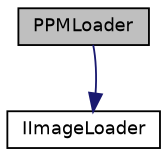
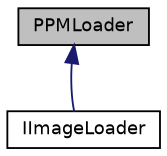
edge "PPMLoader" -> "IImageLoader": reversed
